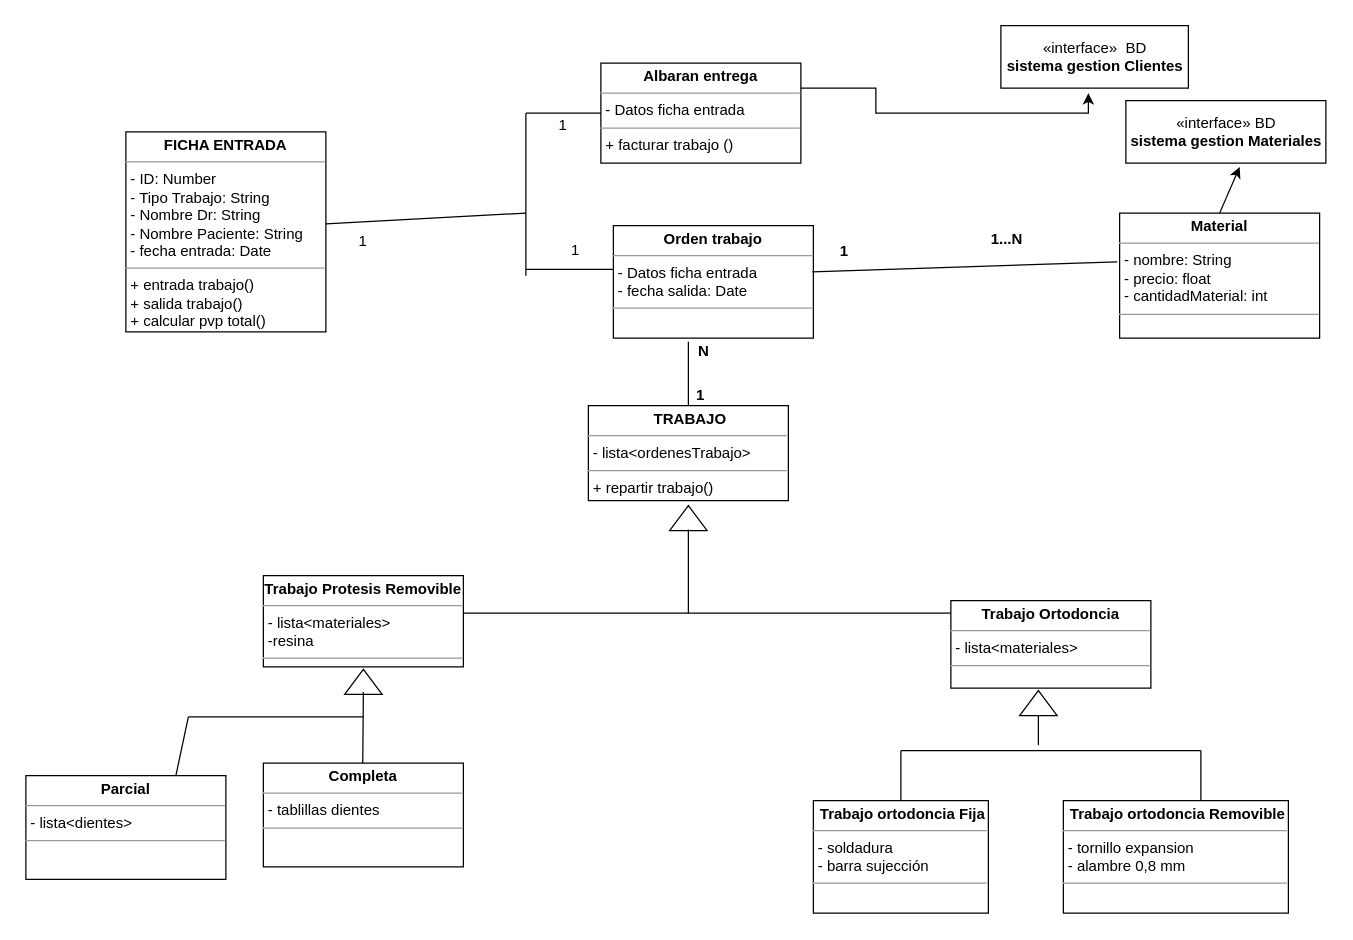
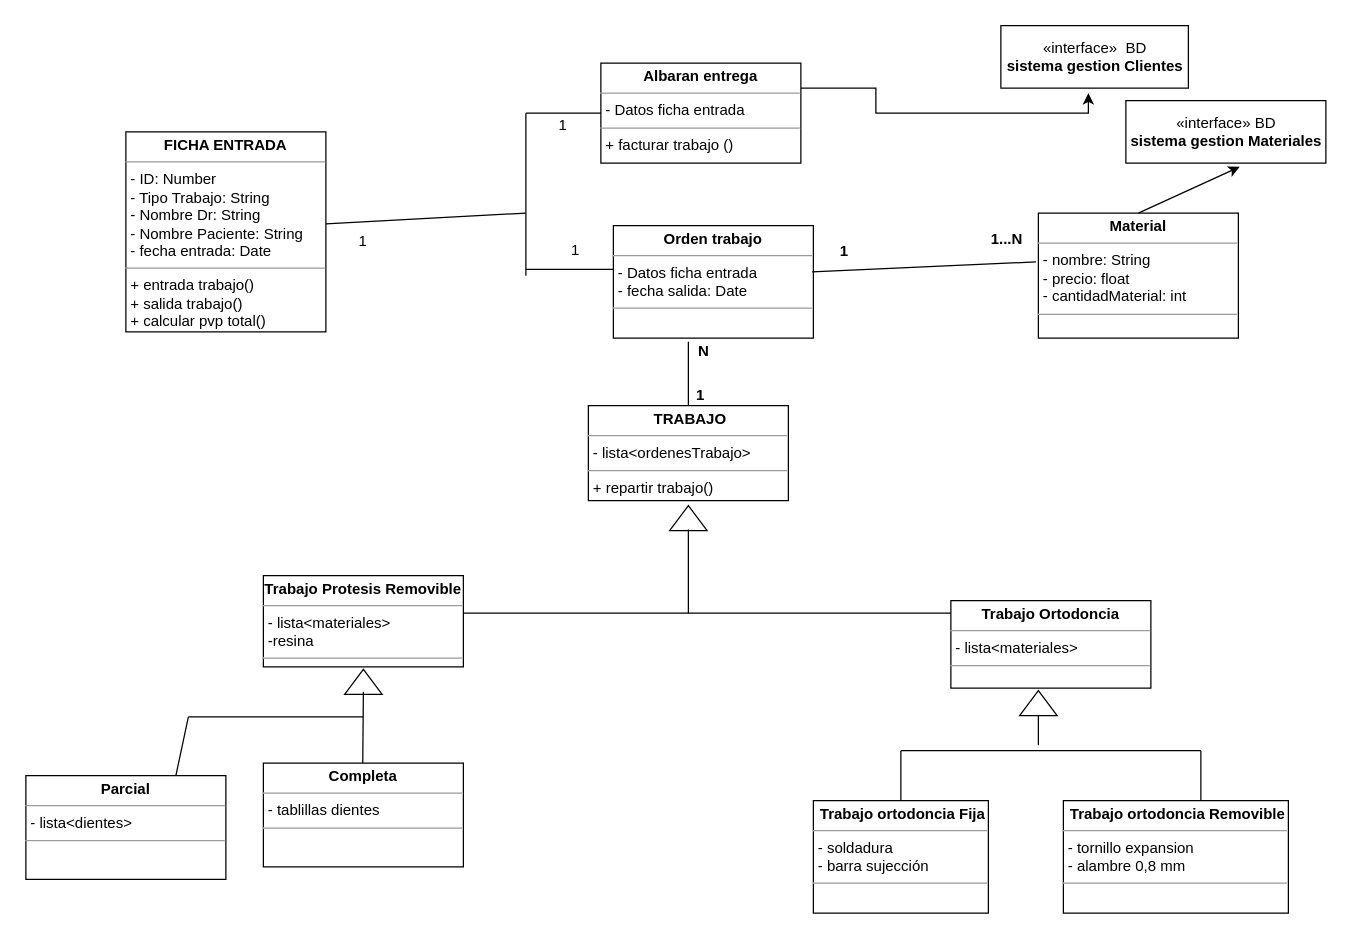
node "Material - nombre: String - precio: float - cantidadMaterial: int": moved (1219, 276) -> (1138, 276)
